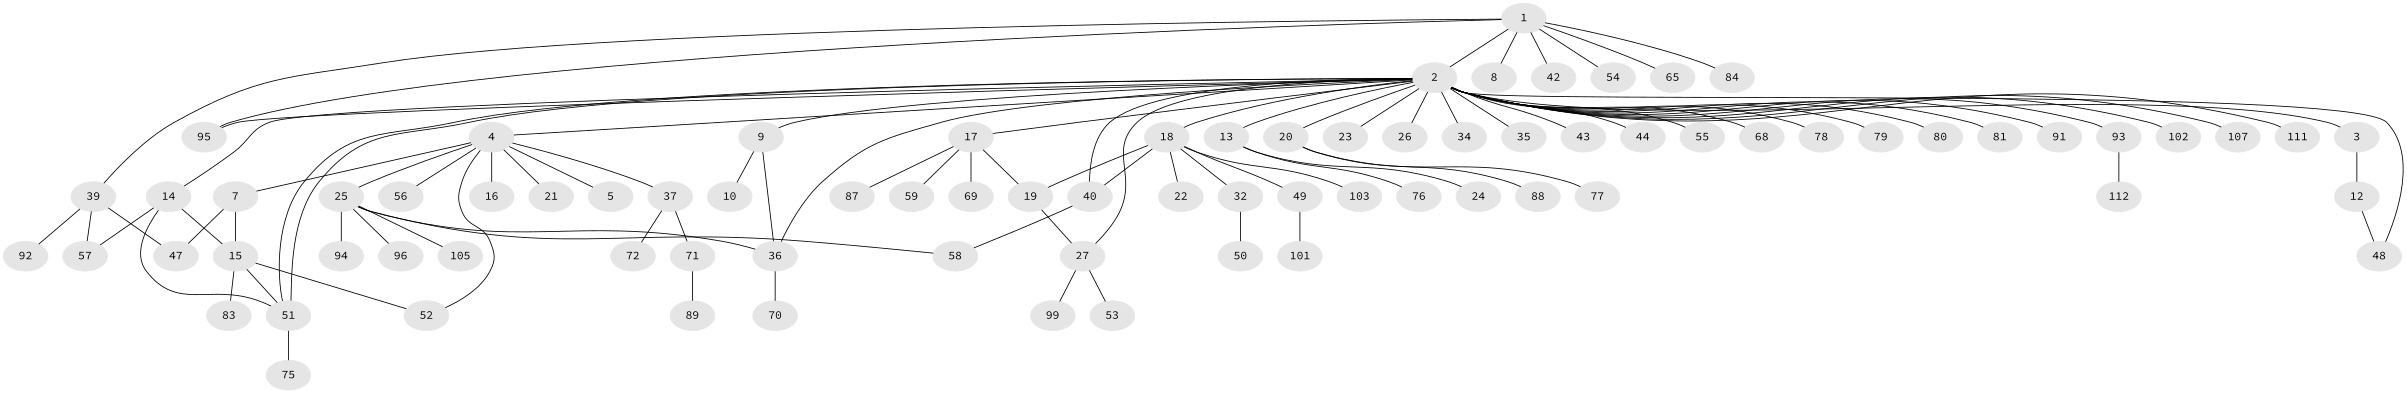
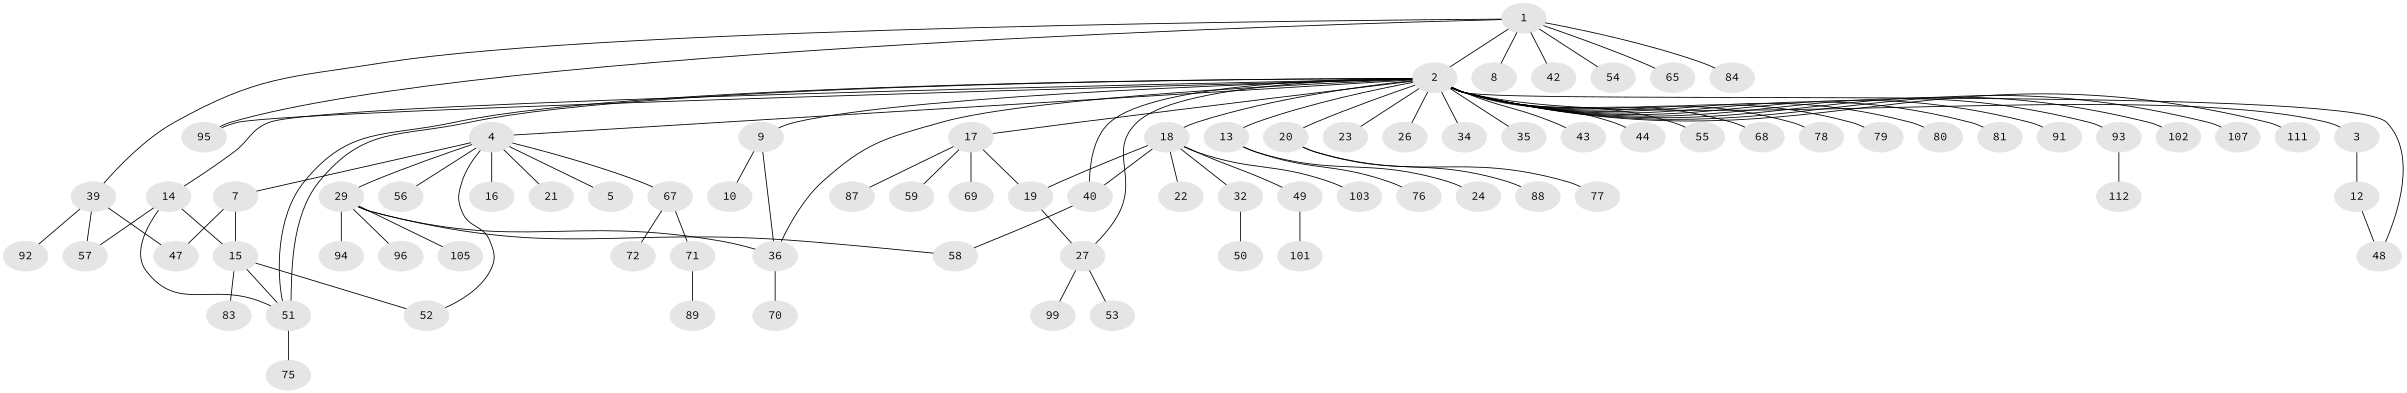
node "25": label "25" -> "29"
node "37": label "37" -> "67"
